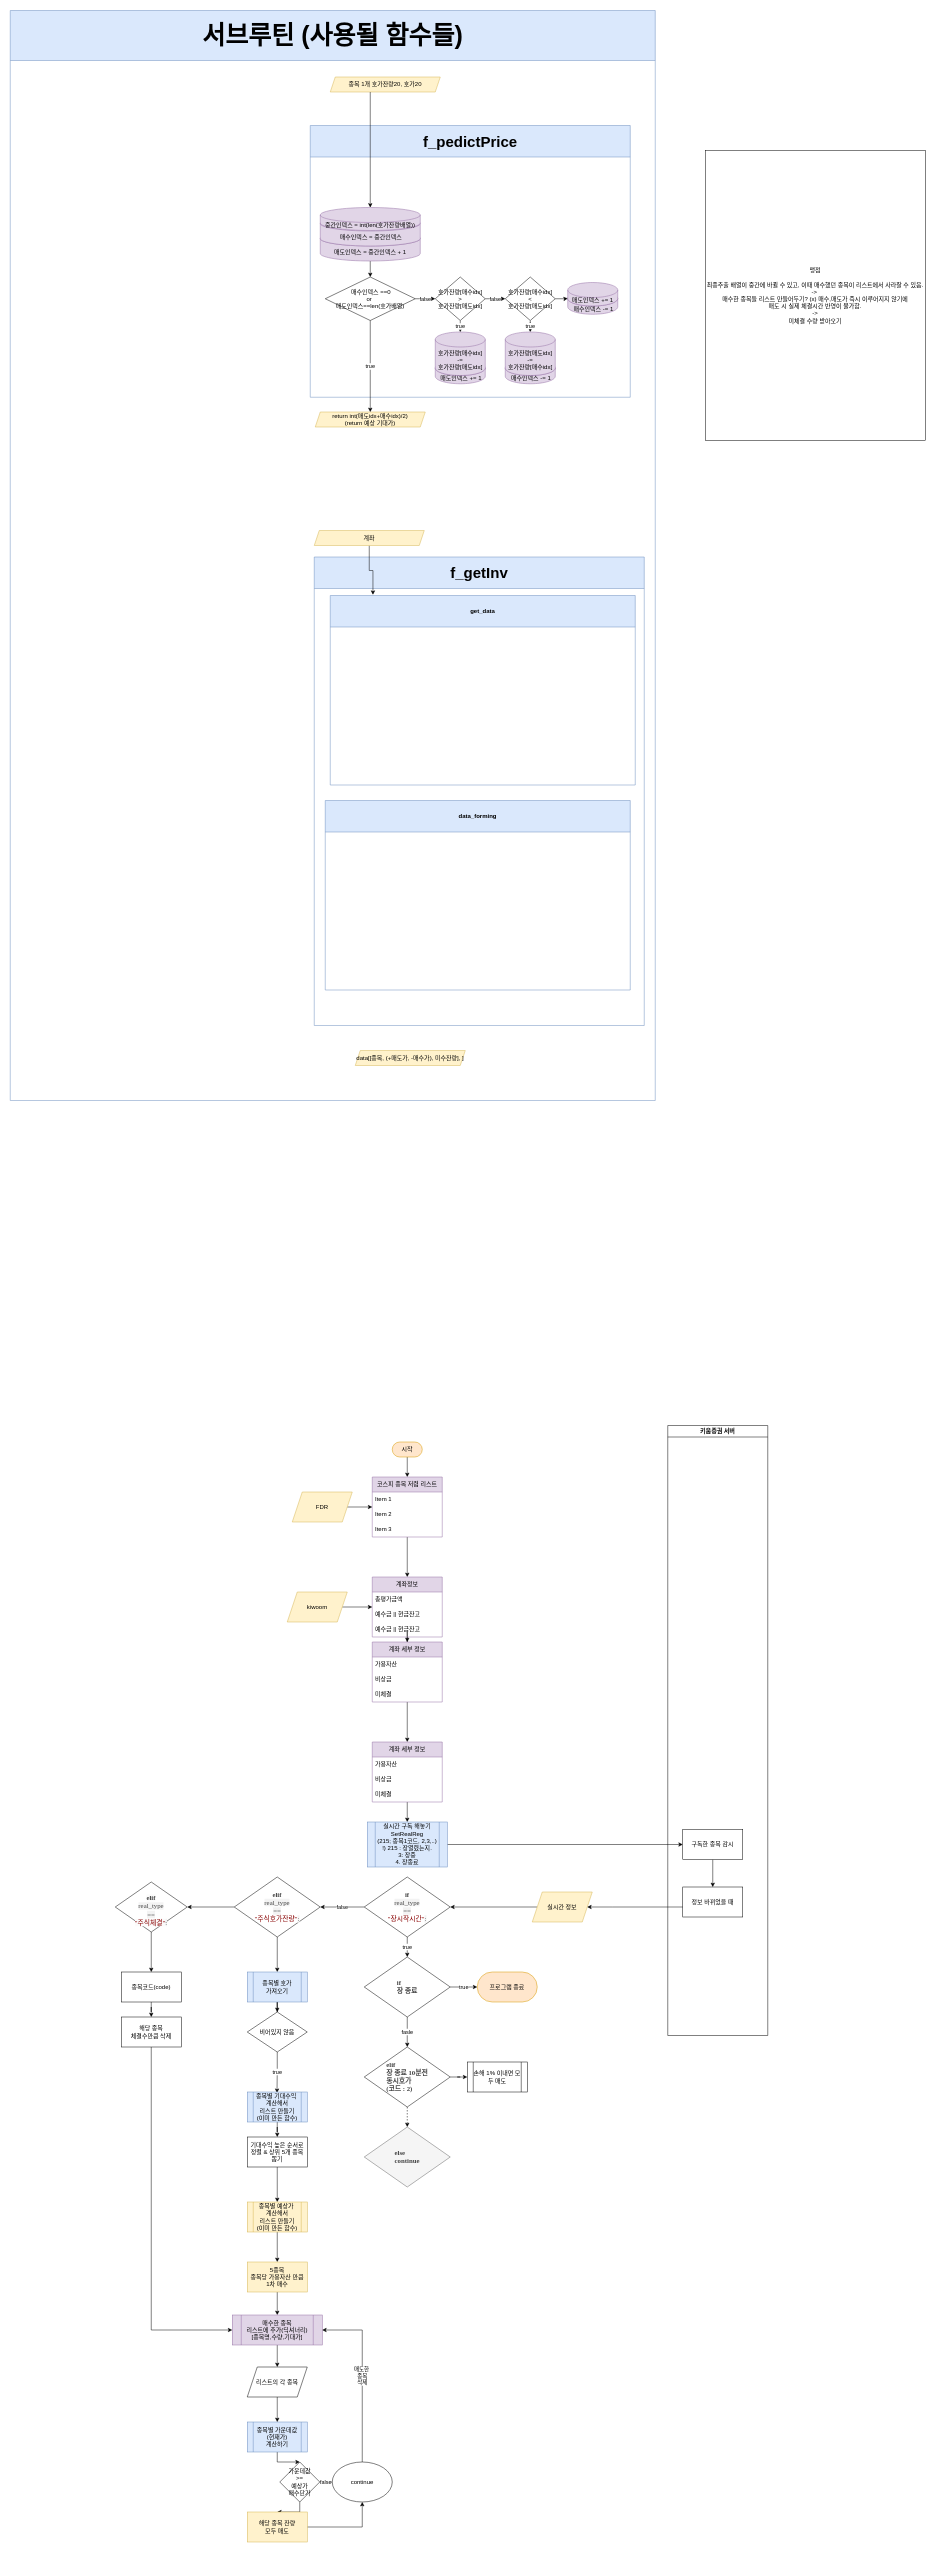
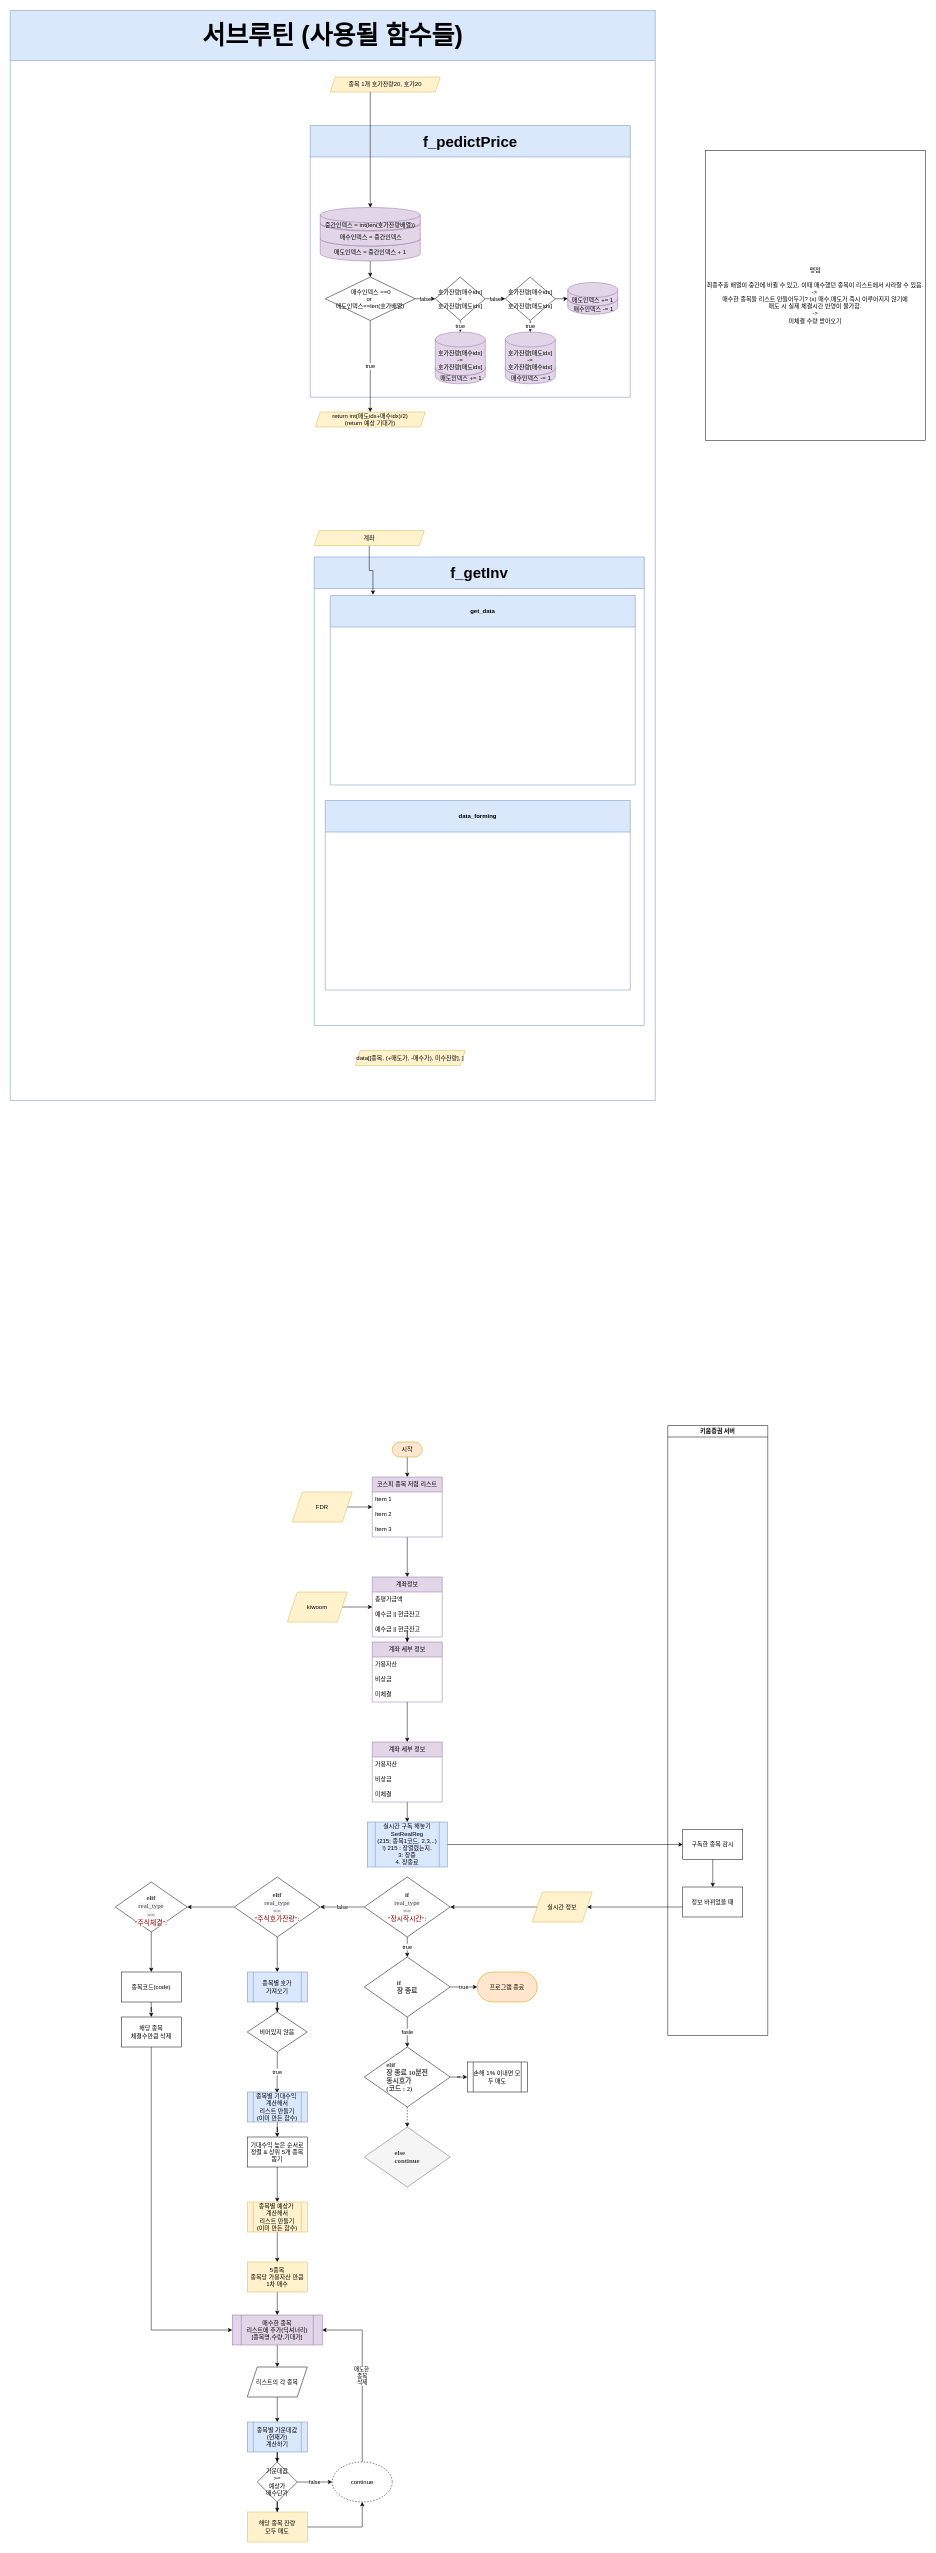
node "가운데값 >= 예상가 매수단가": moved (300, 2482) -> (277, 2482)
node "continue": style solid -> dashed
